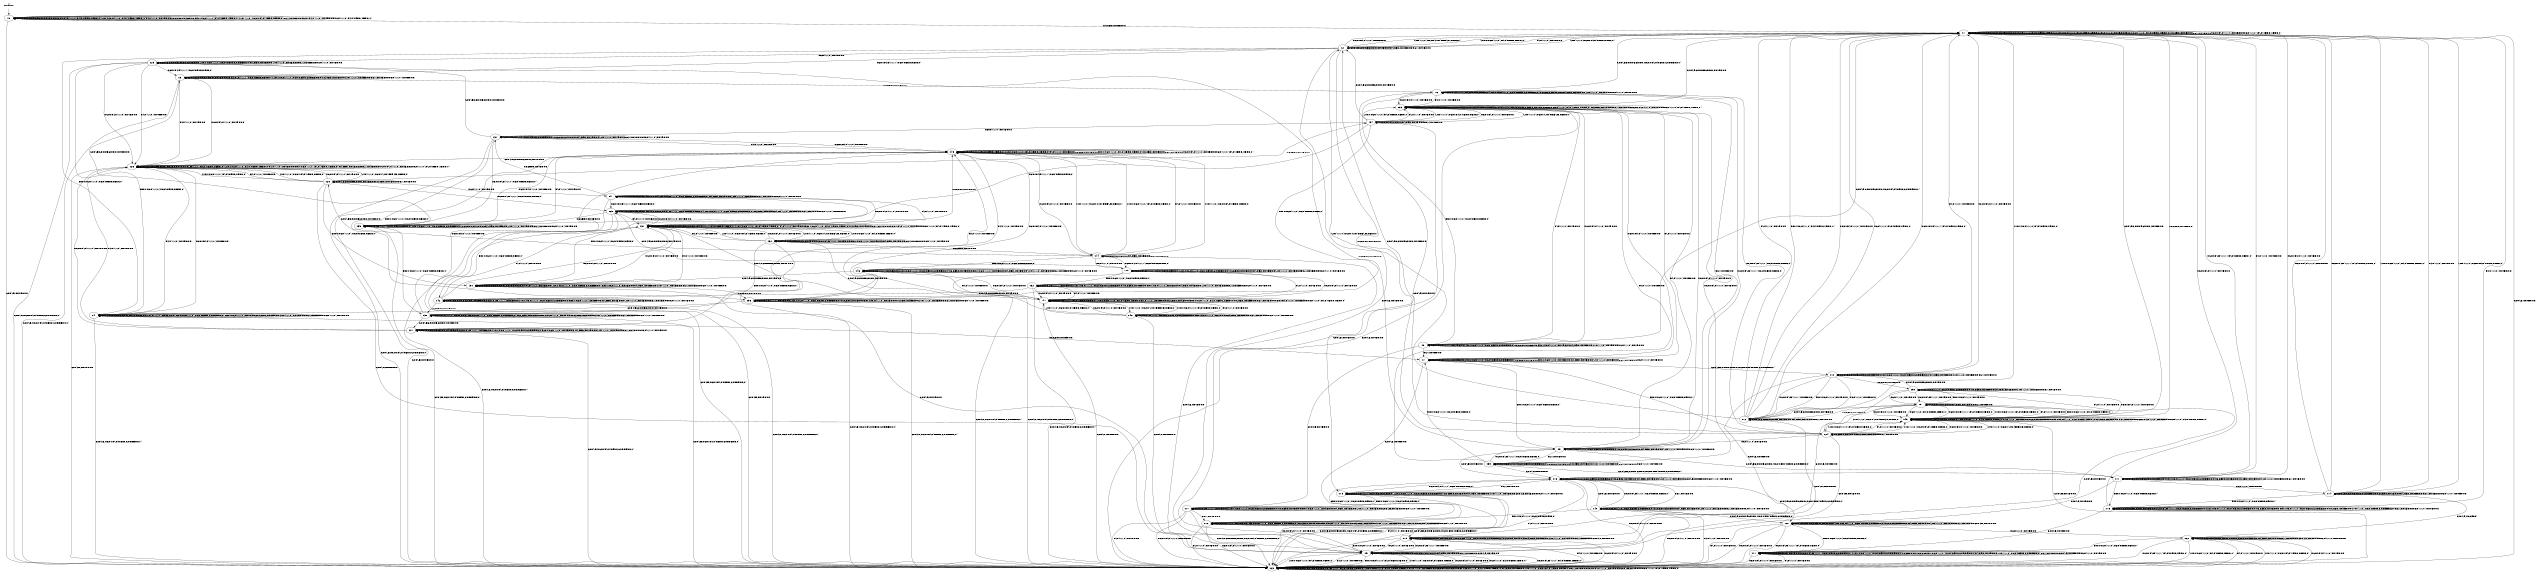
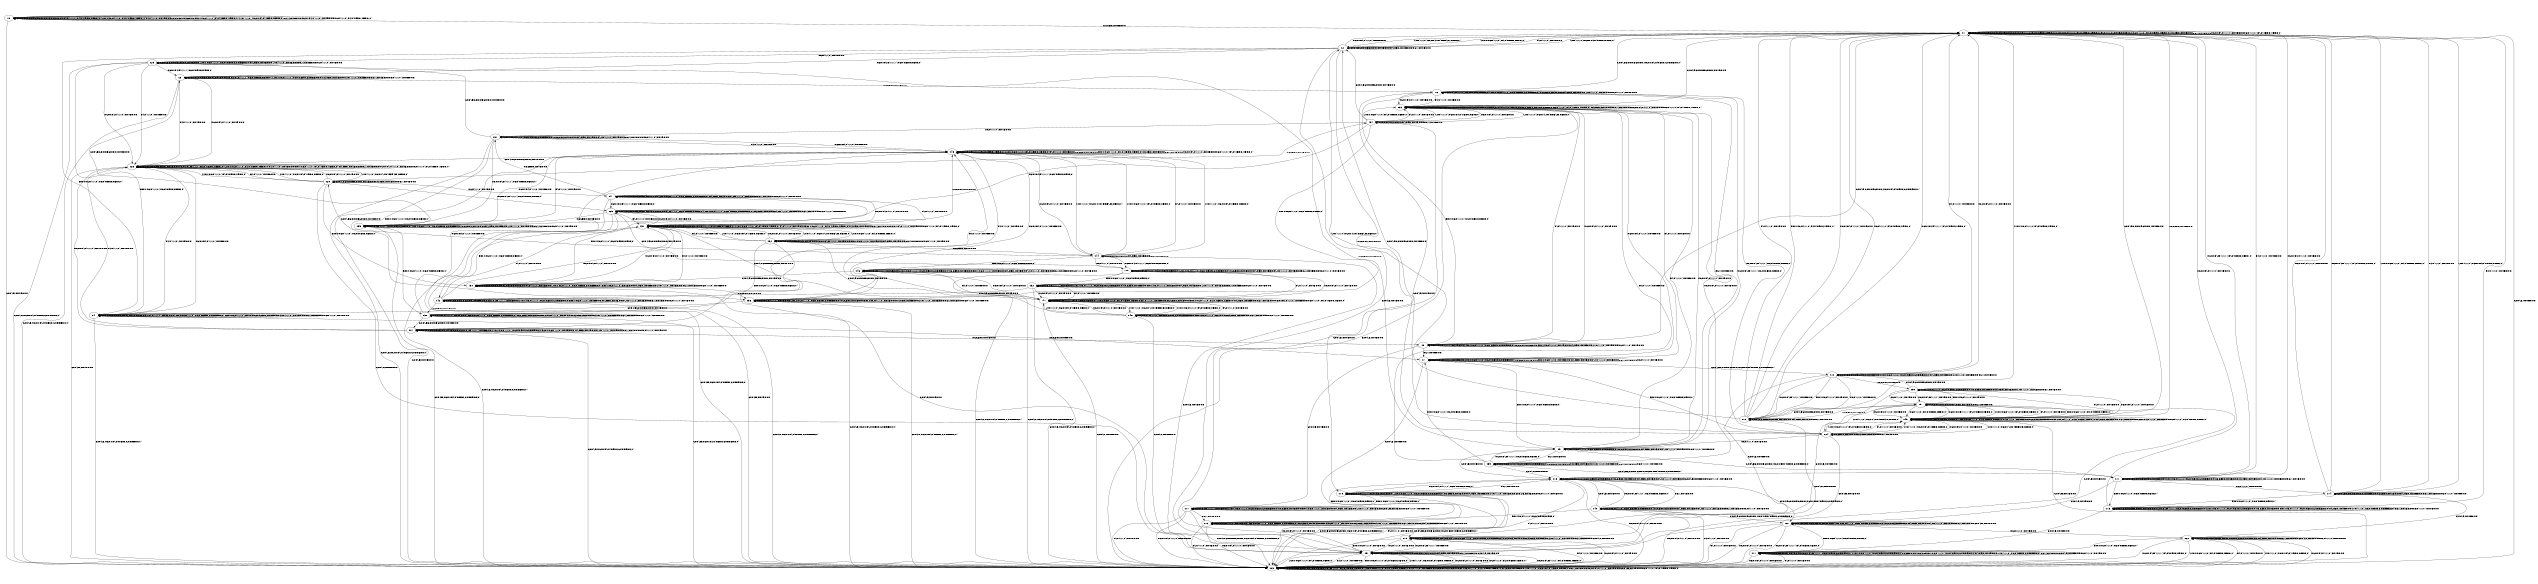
node "__start0": removed
edge "s34" -> "s37": label "NEXT(V,V,0)/TIMEOUT" -> "ACK(V,V,0)/TIMEOUT"
edge "s27" -> "s8": added, label "ACCEPT/TIMEOUT"
edge "s14" -> "s22": label "CLOSE/ACCEPT" -> "CLOSE/TIMEOUT"
